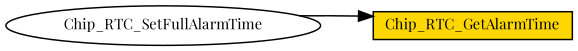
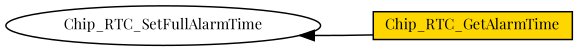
edge "Chip_RTC_SetFullAlarmTime" -> "Chip_RTC_GetAlarmTime": reversed
